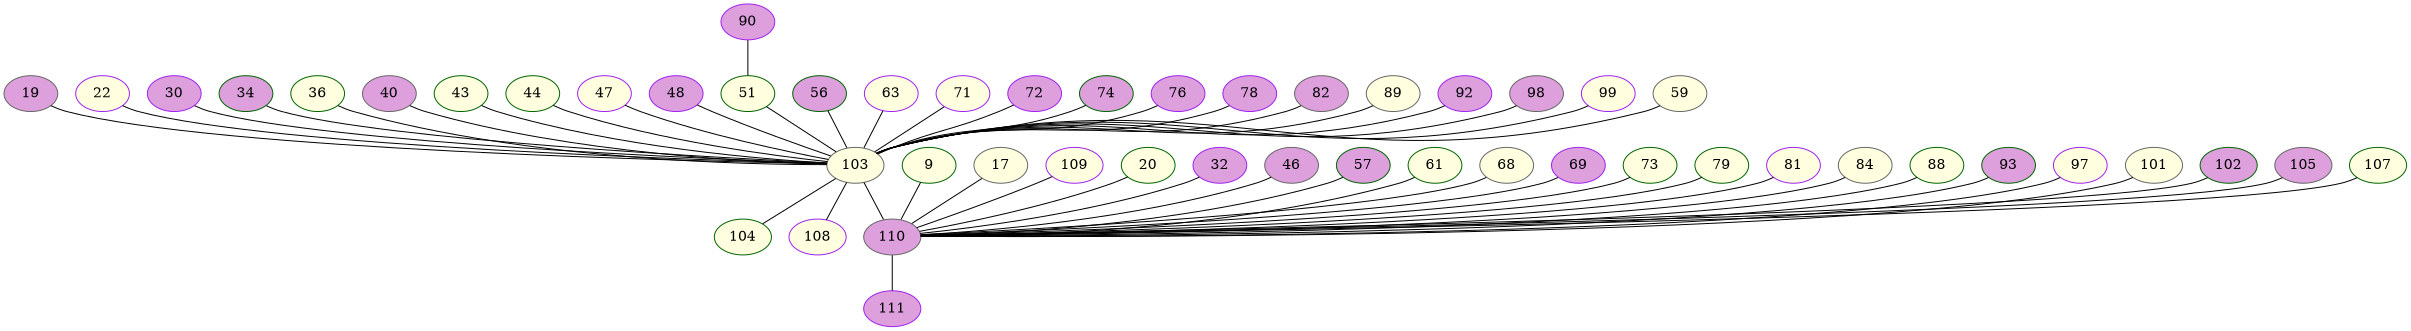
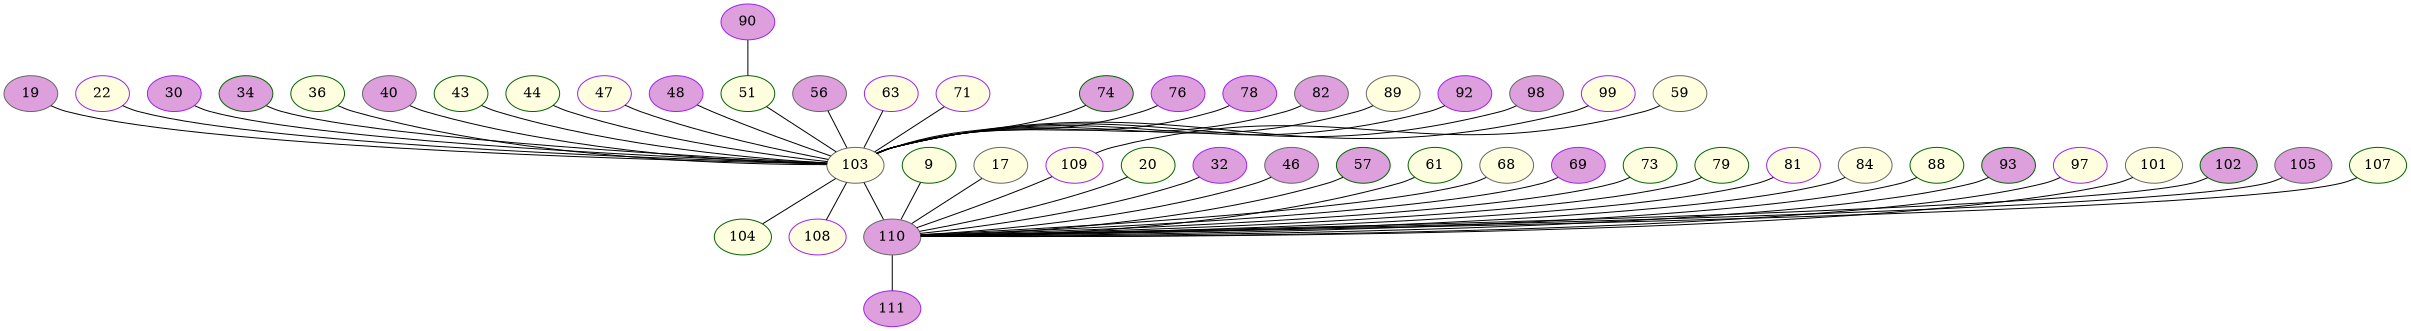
node "56": color darkgreen -> gray40
node "72": removed
edge "59" -- "103": now "59" -- "109"
